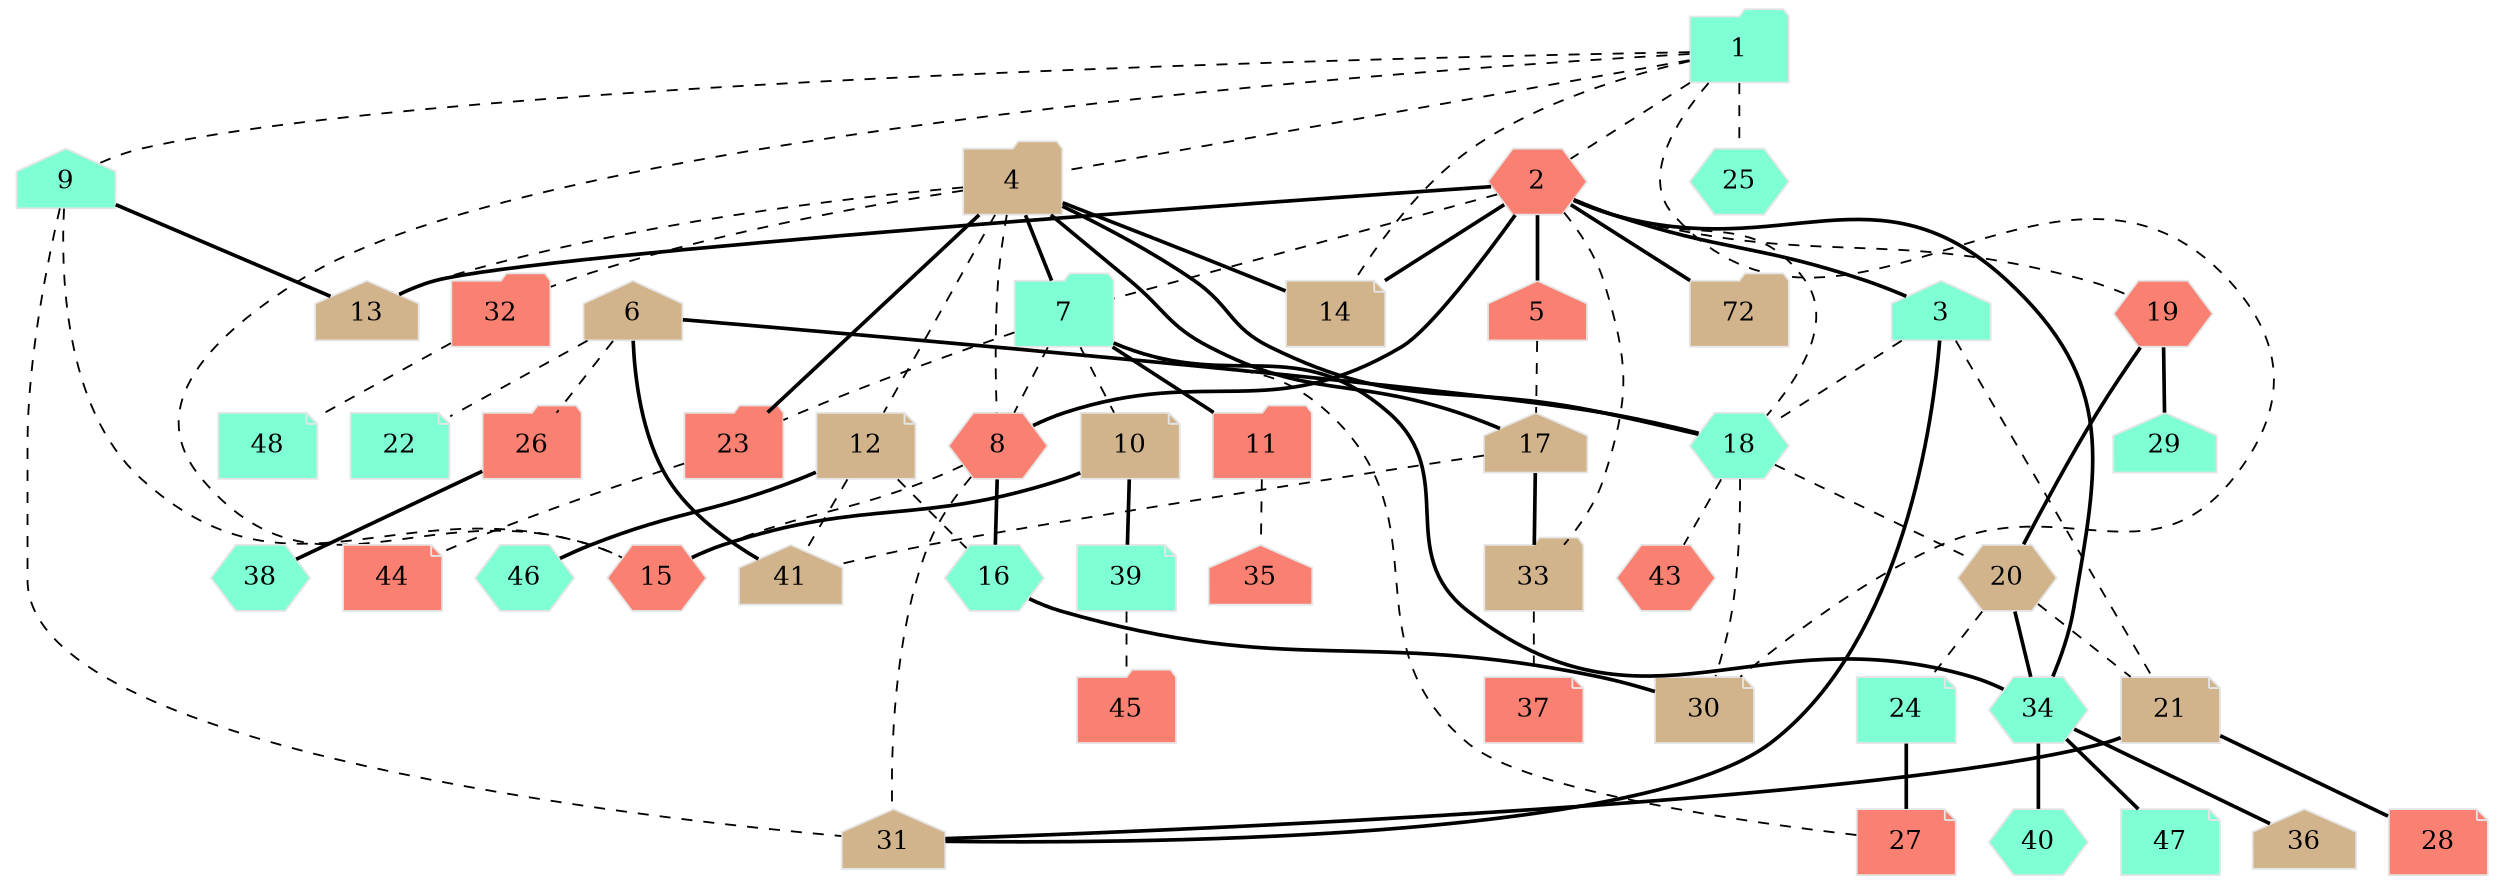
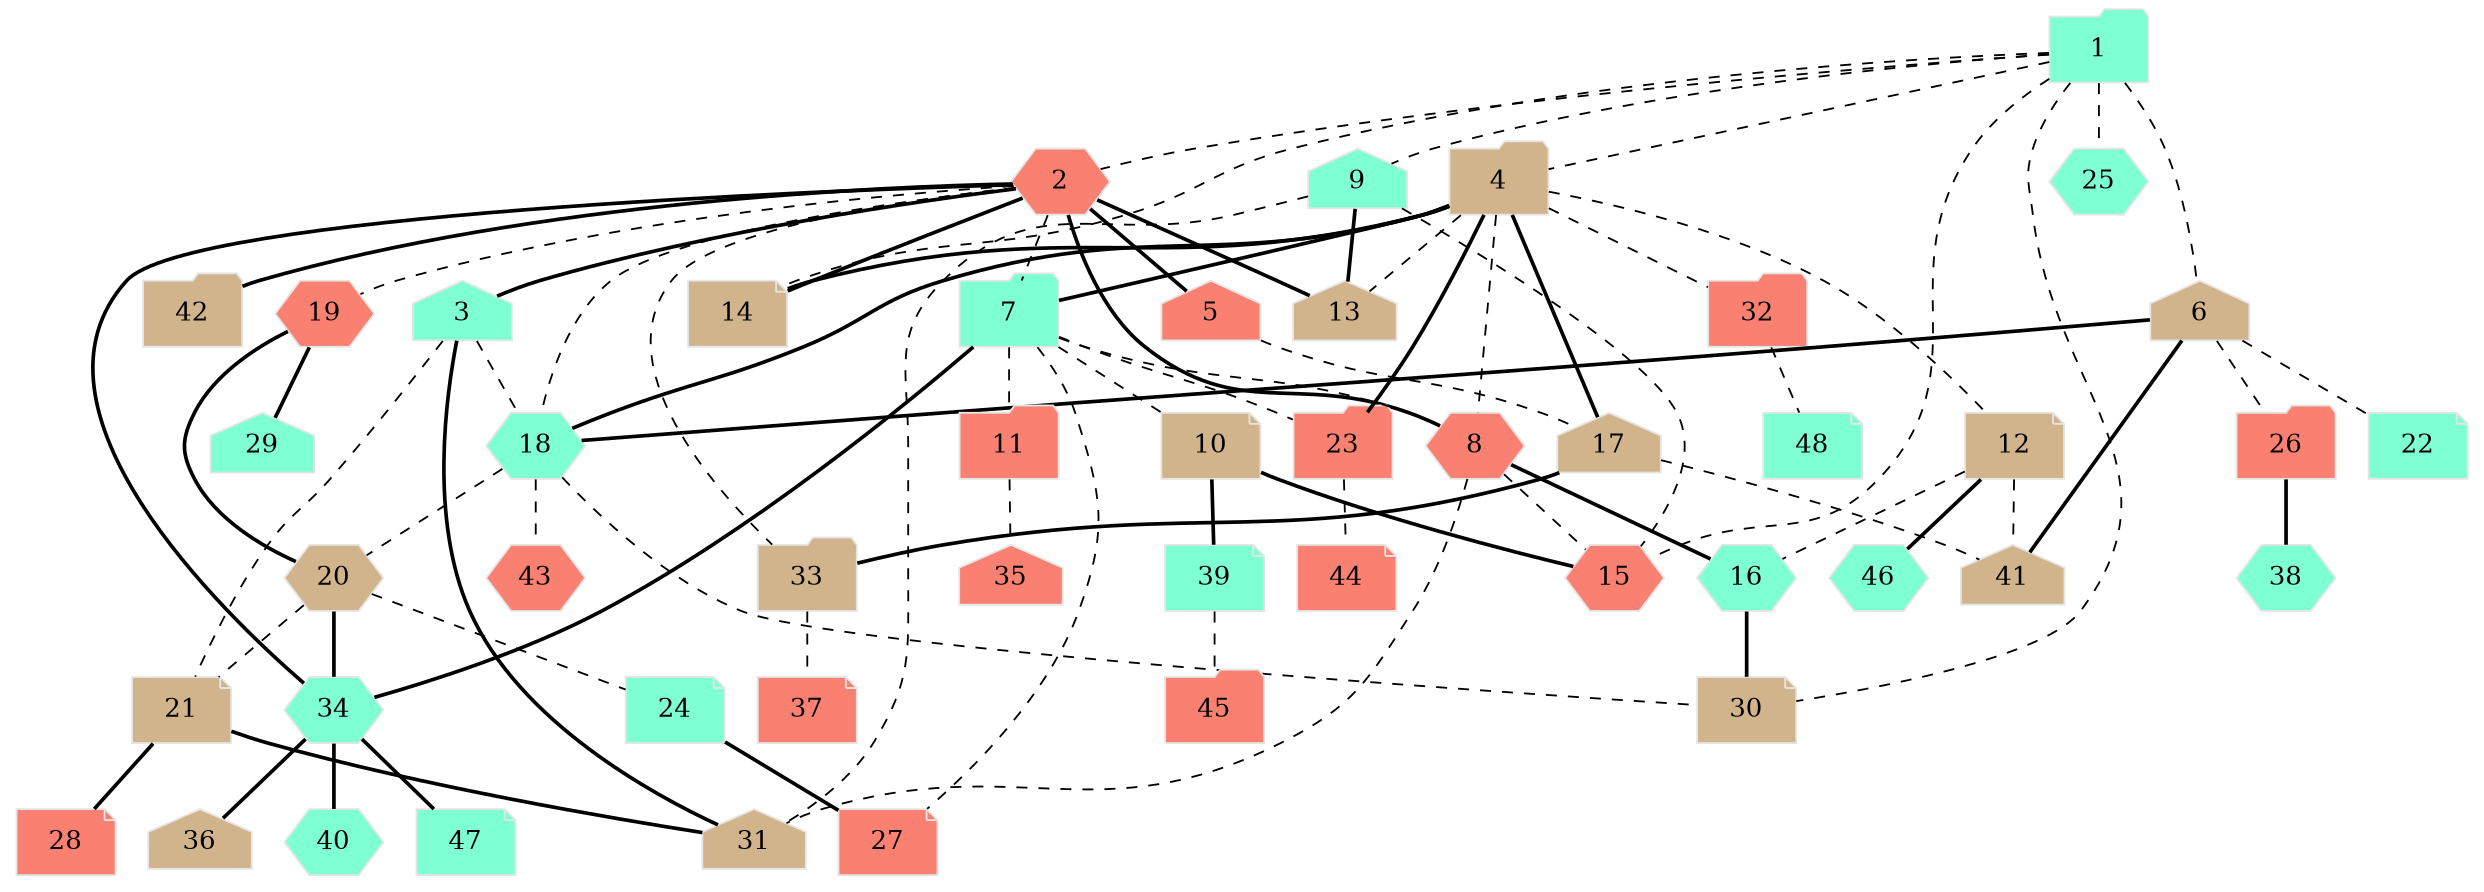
edge "1" -- "6": added
node "72": label "72" -> "42"
edge "7" -- "11": style bold -> dashed
